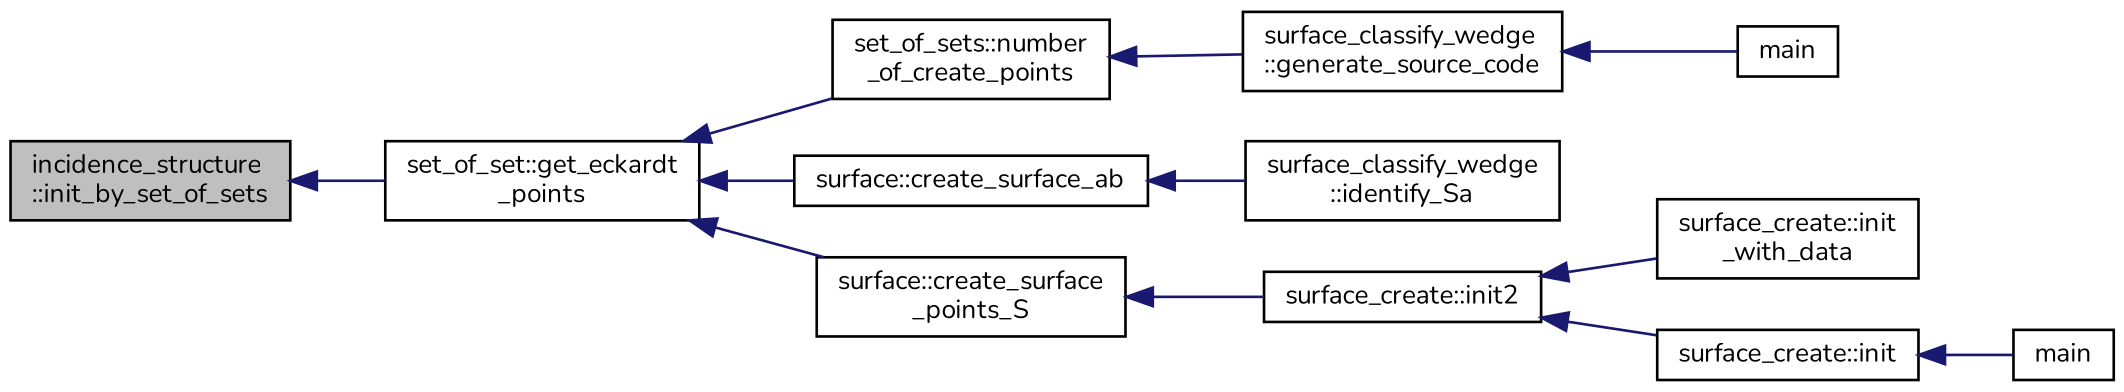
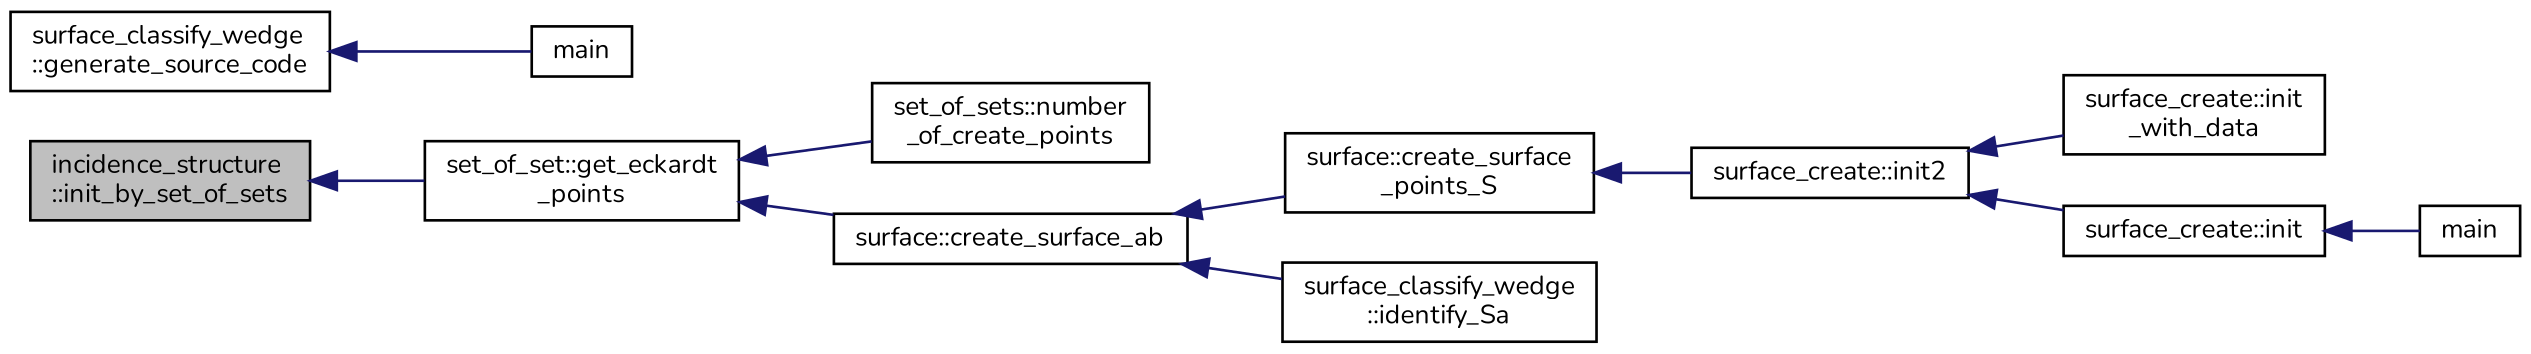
edge "surface_classify_wedge ::generate_source_code" -> "set_of_sets::number _of_create_points": removed
edge "surface::create_surface _points_S" -> "set_of_set::get_eckardt _points": now "surface::create_surface _points_S" -> "surface::create_surface_ab"
